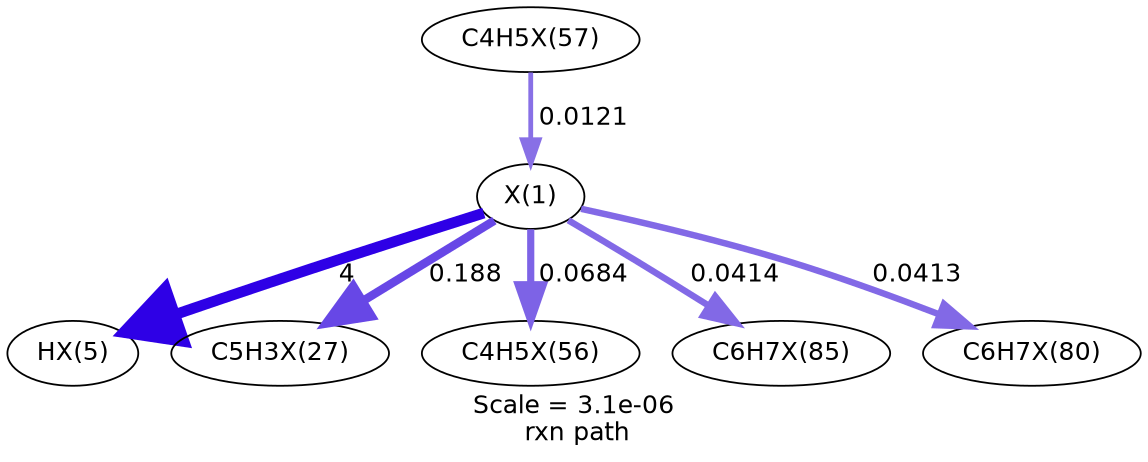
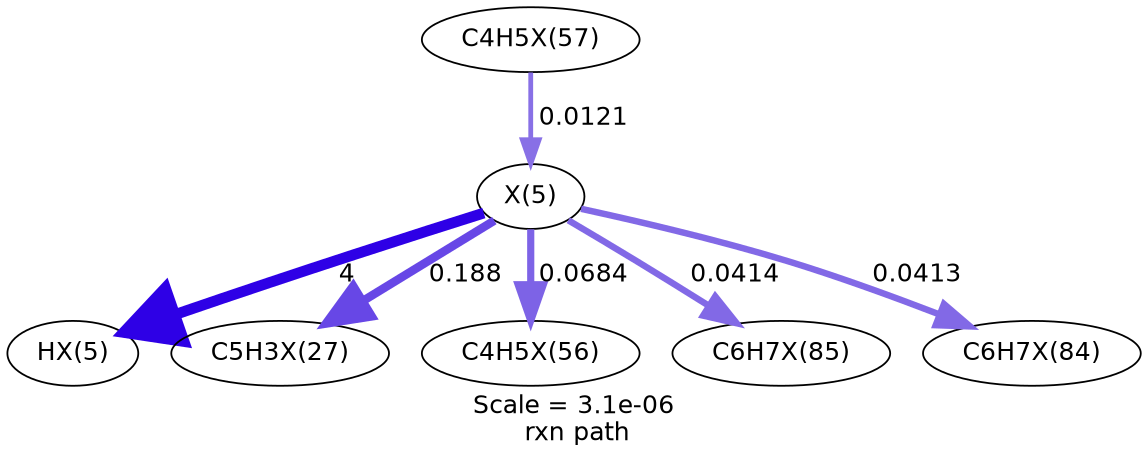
node "X(1)": label "X(1)" -> "X(5)"
node "C6H7X(80)": label "C6H7X(80)" -> "C6H7X(84)"
